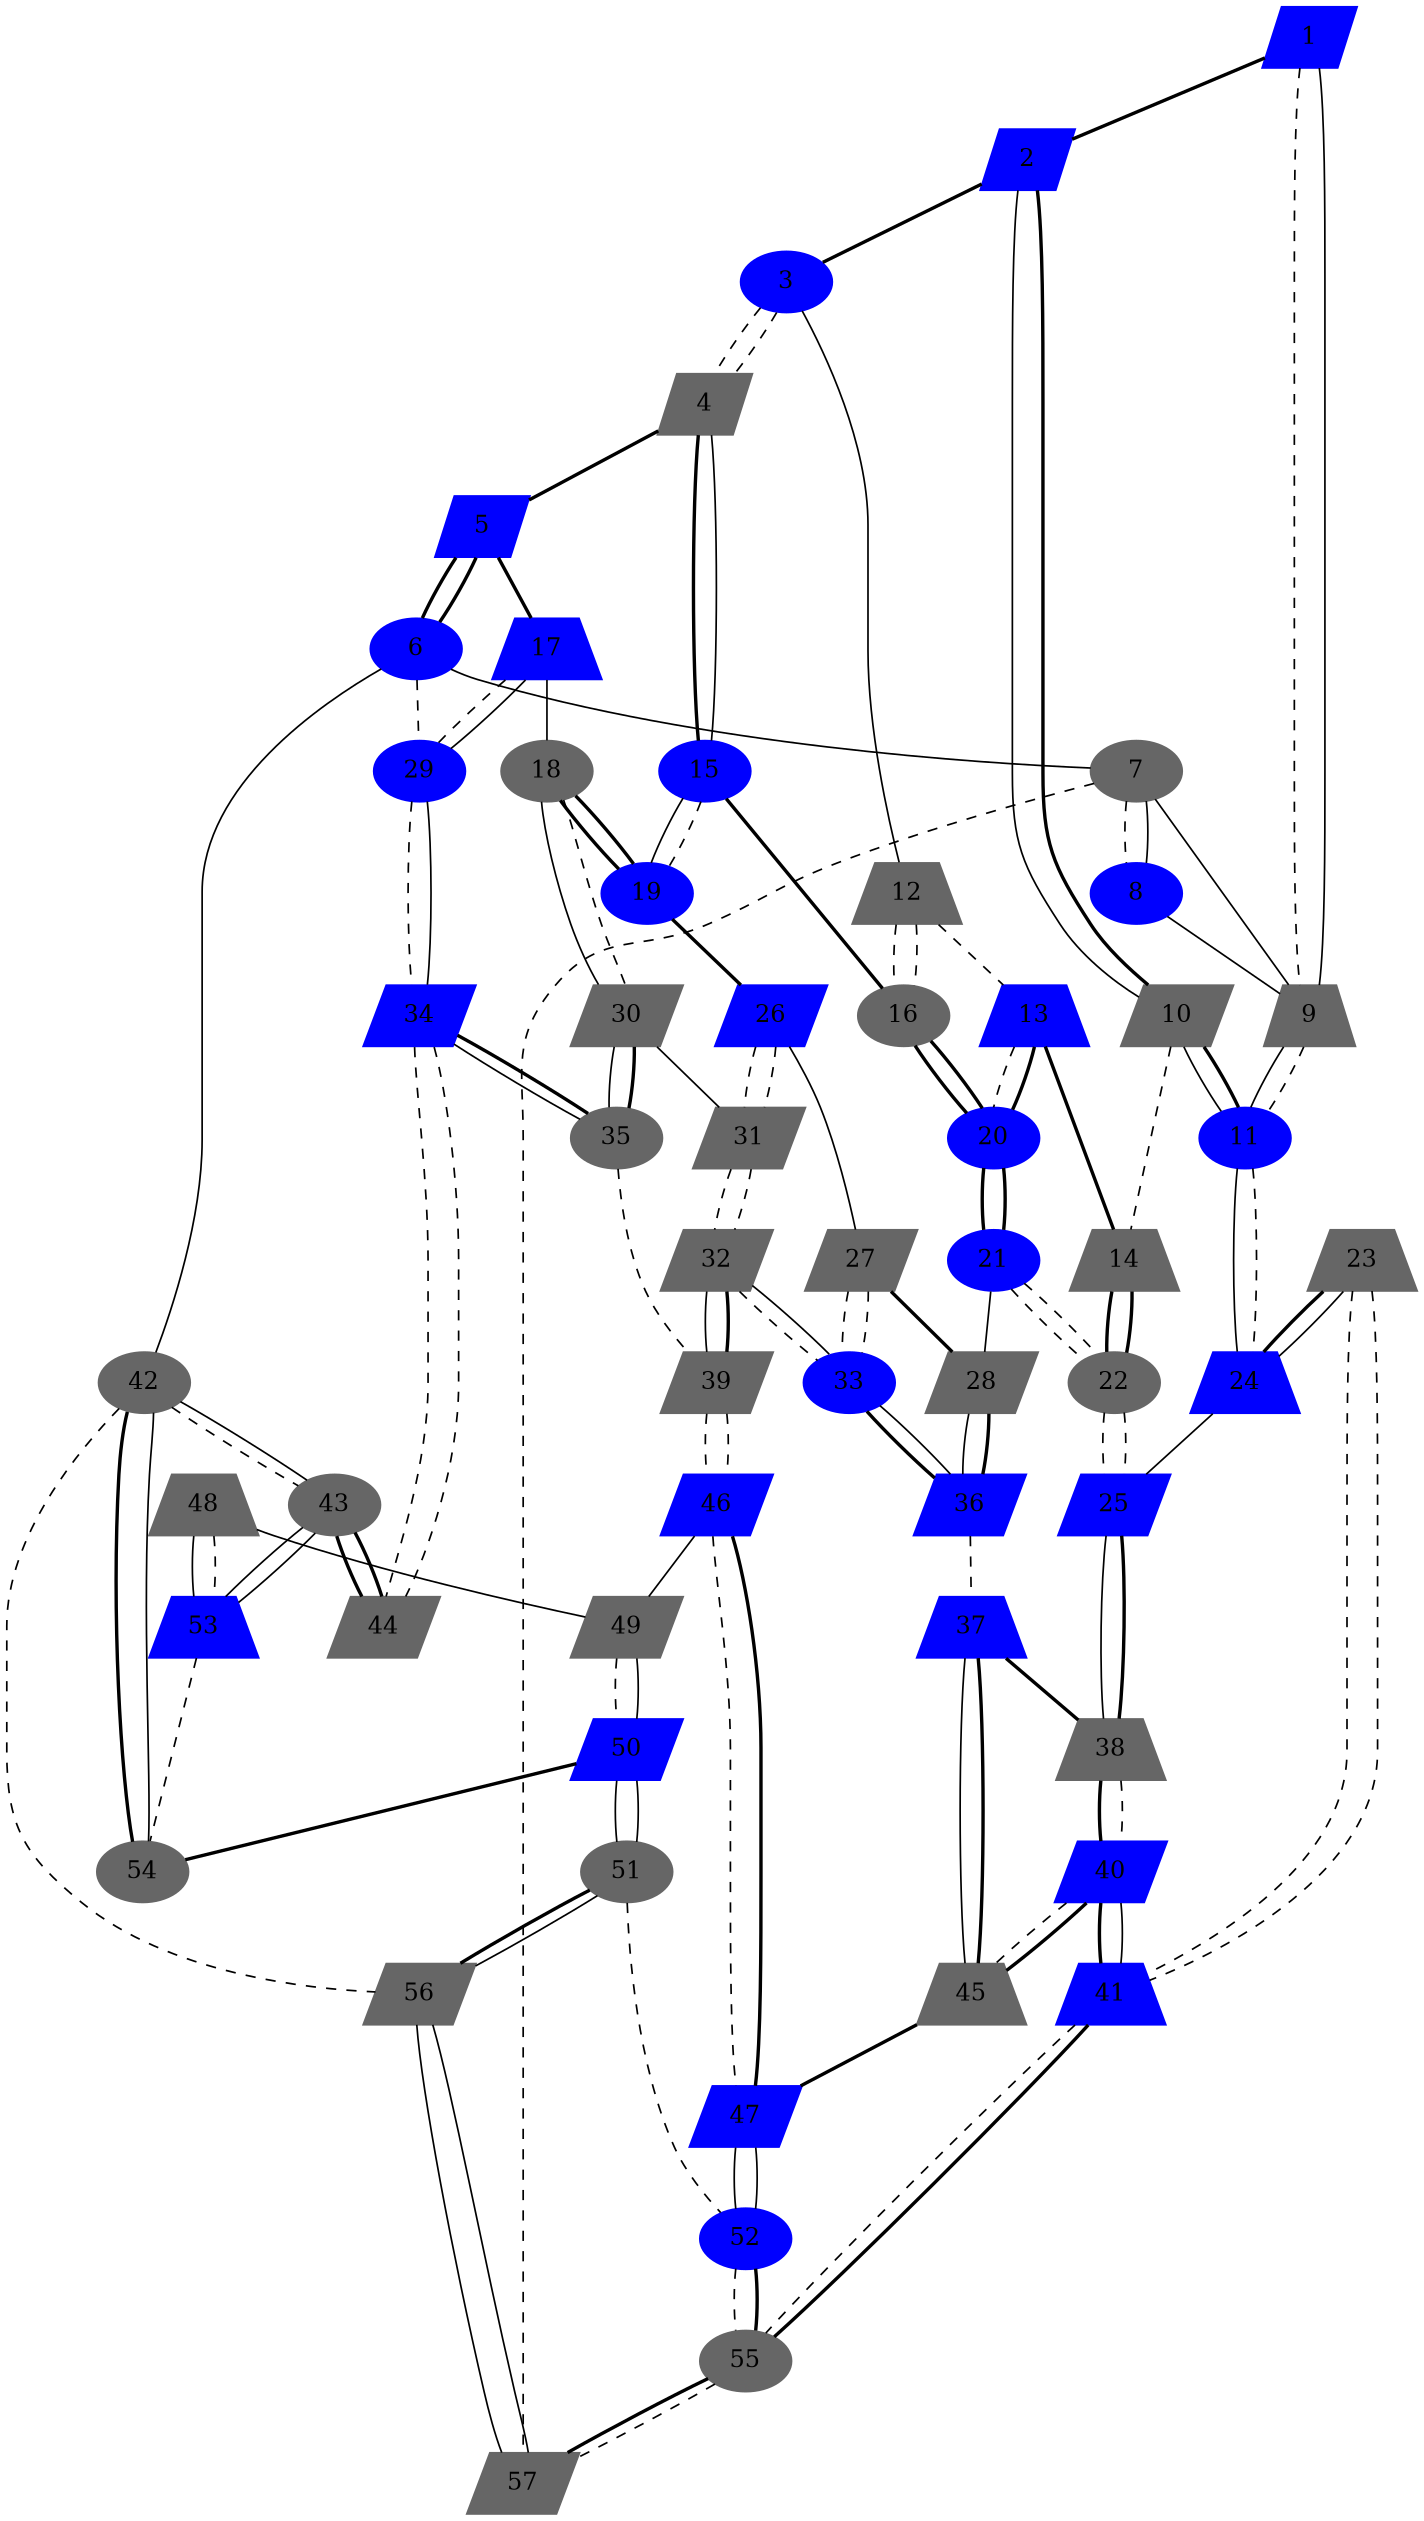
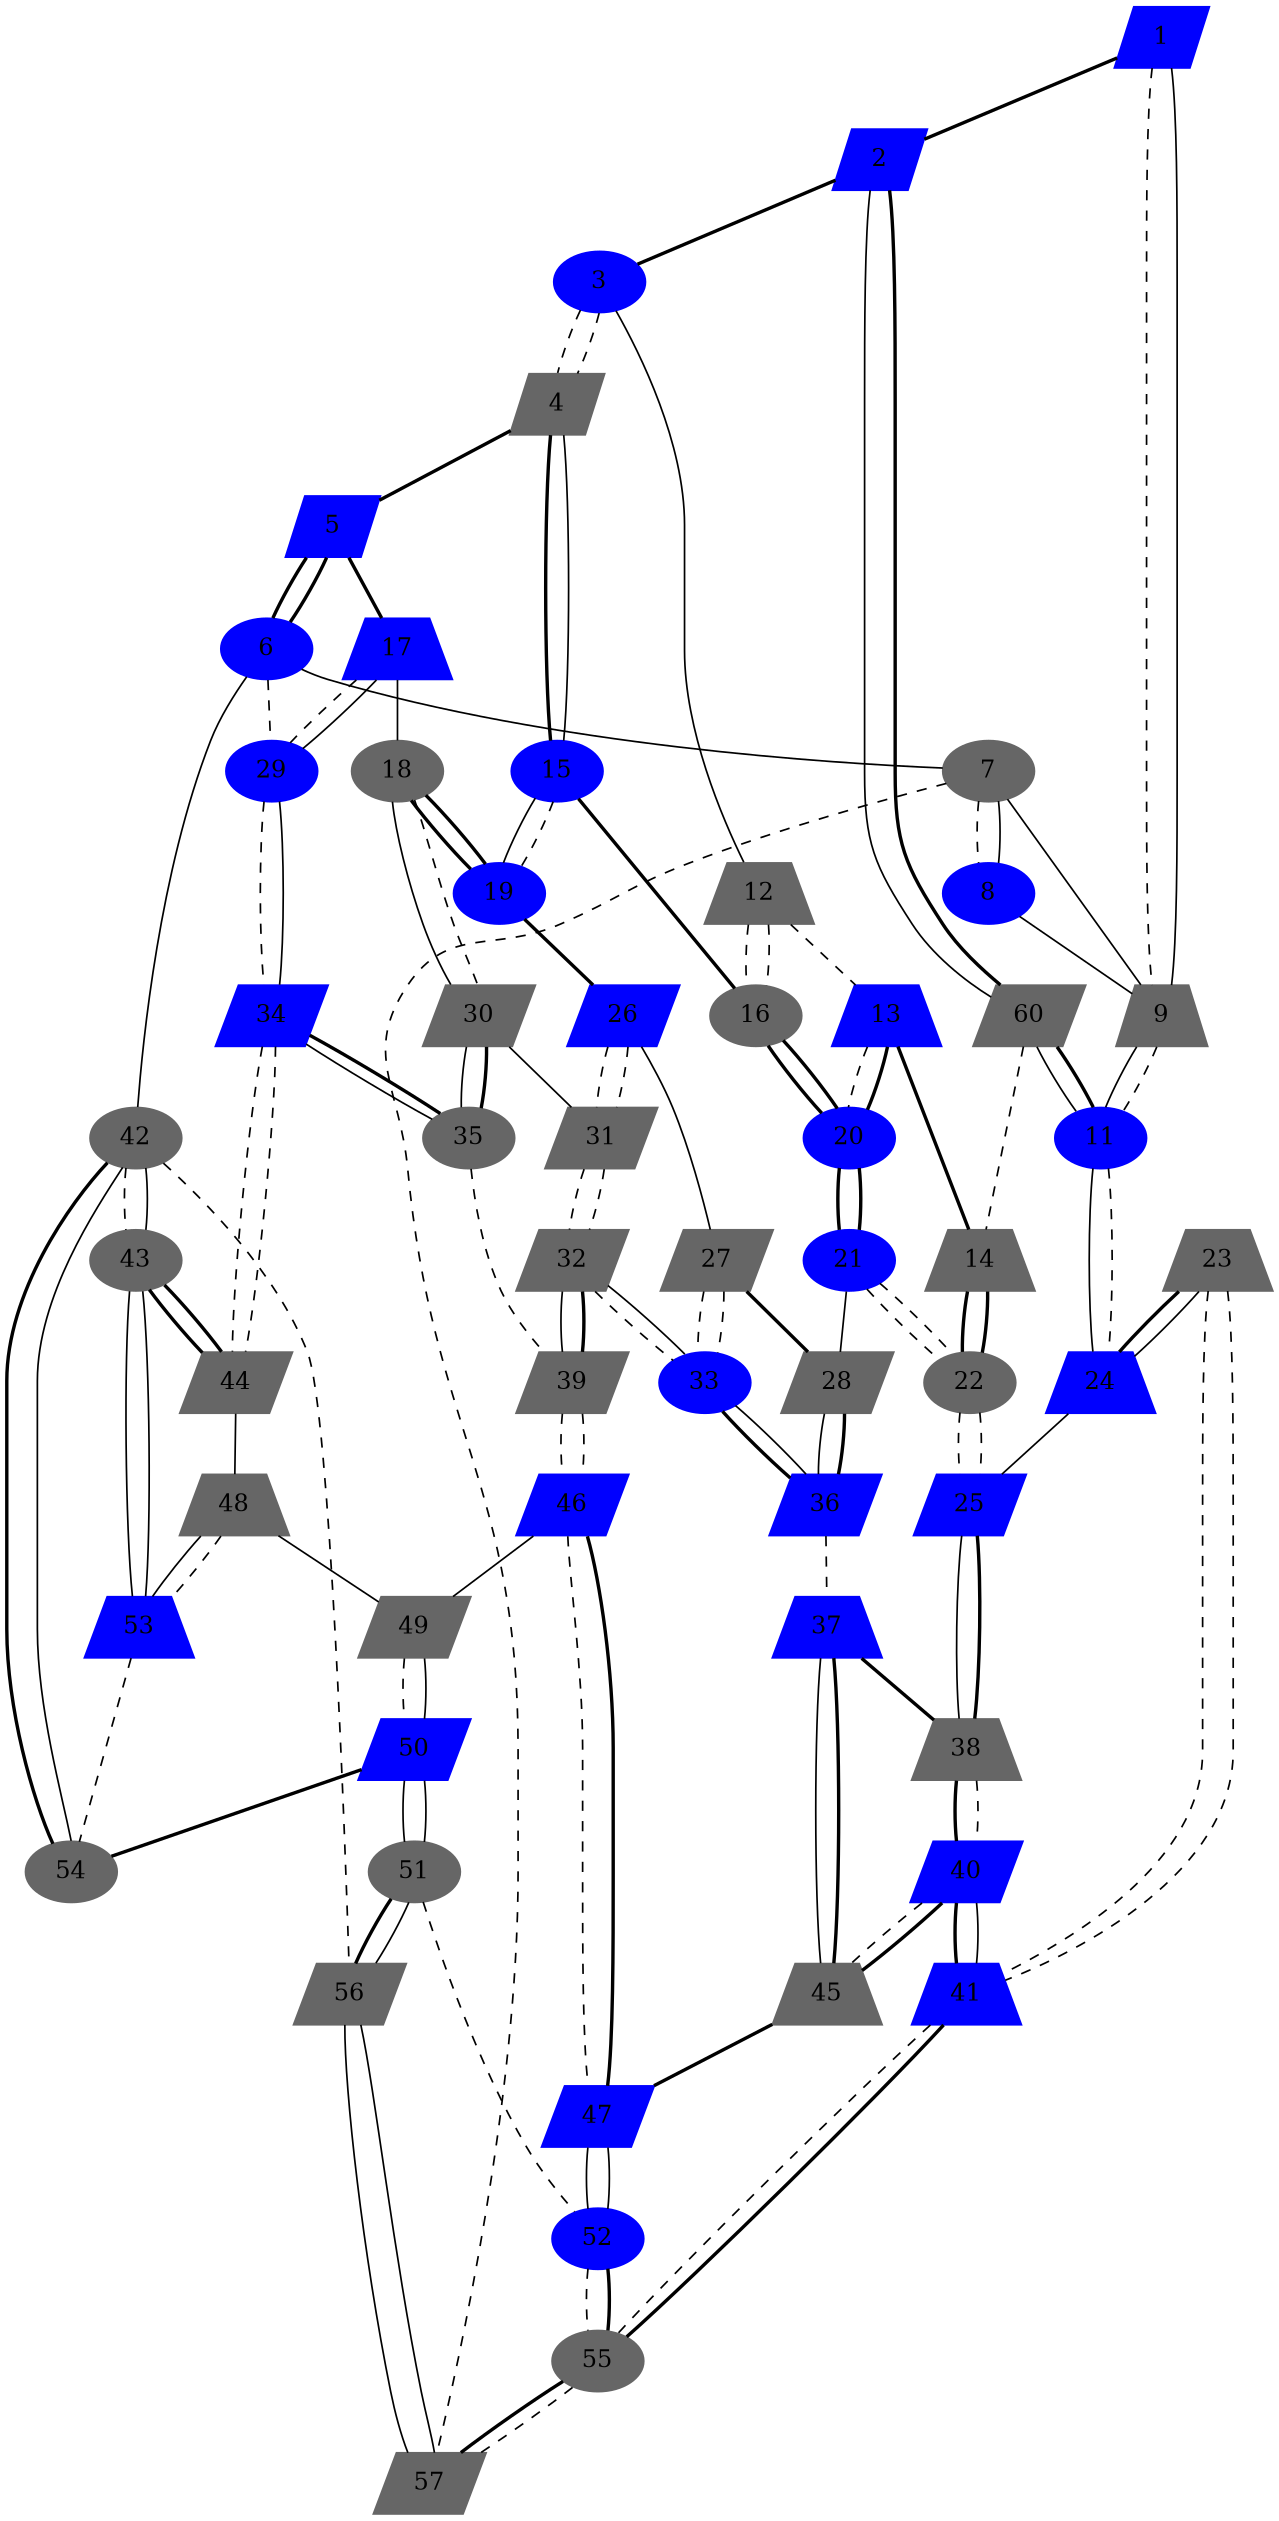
node "10": label "10" -> "60"
edge "44" -- "48": added
